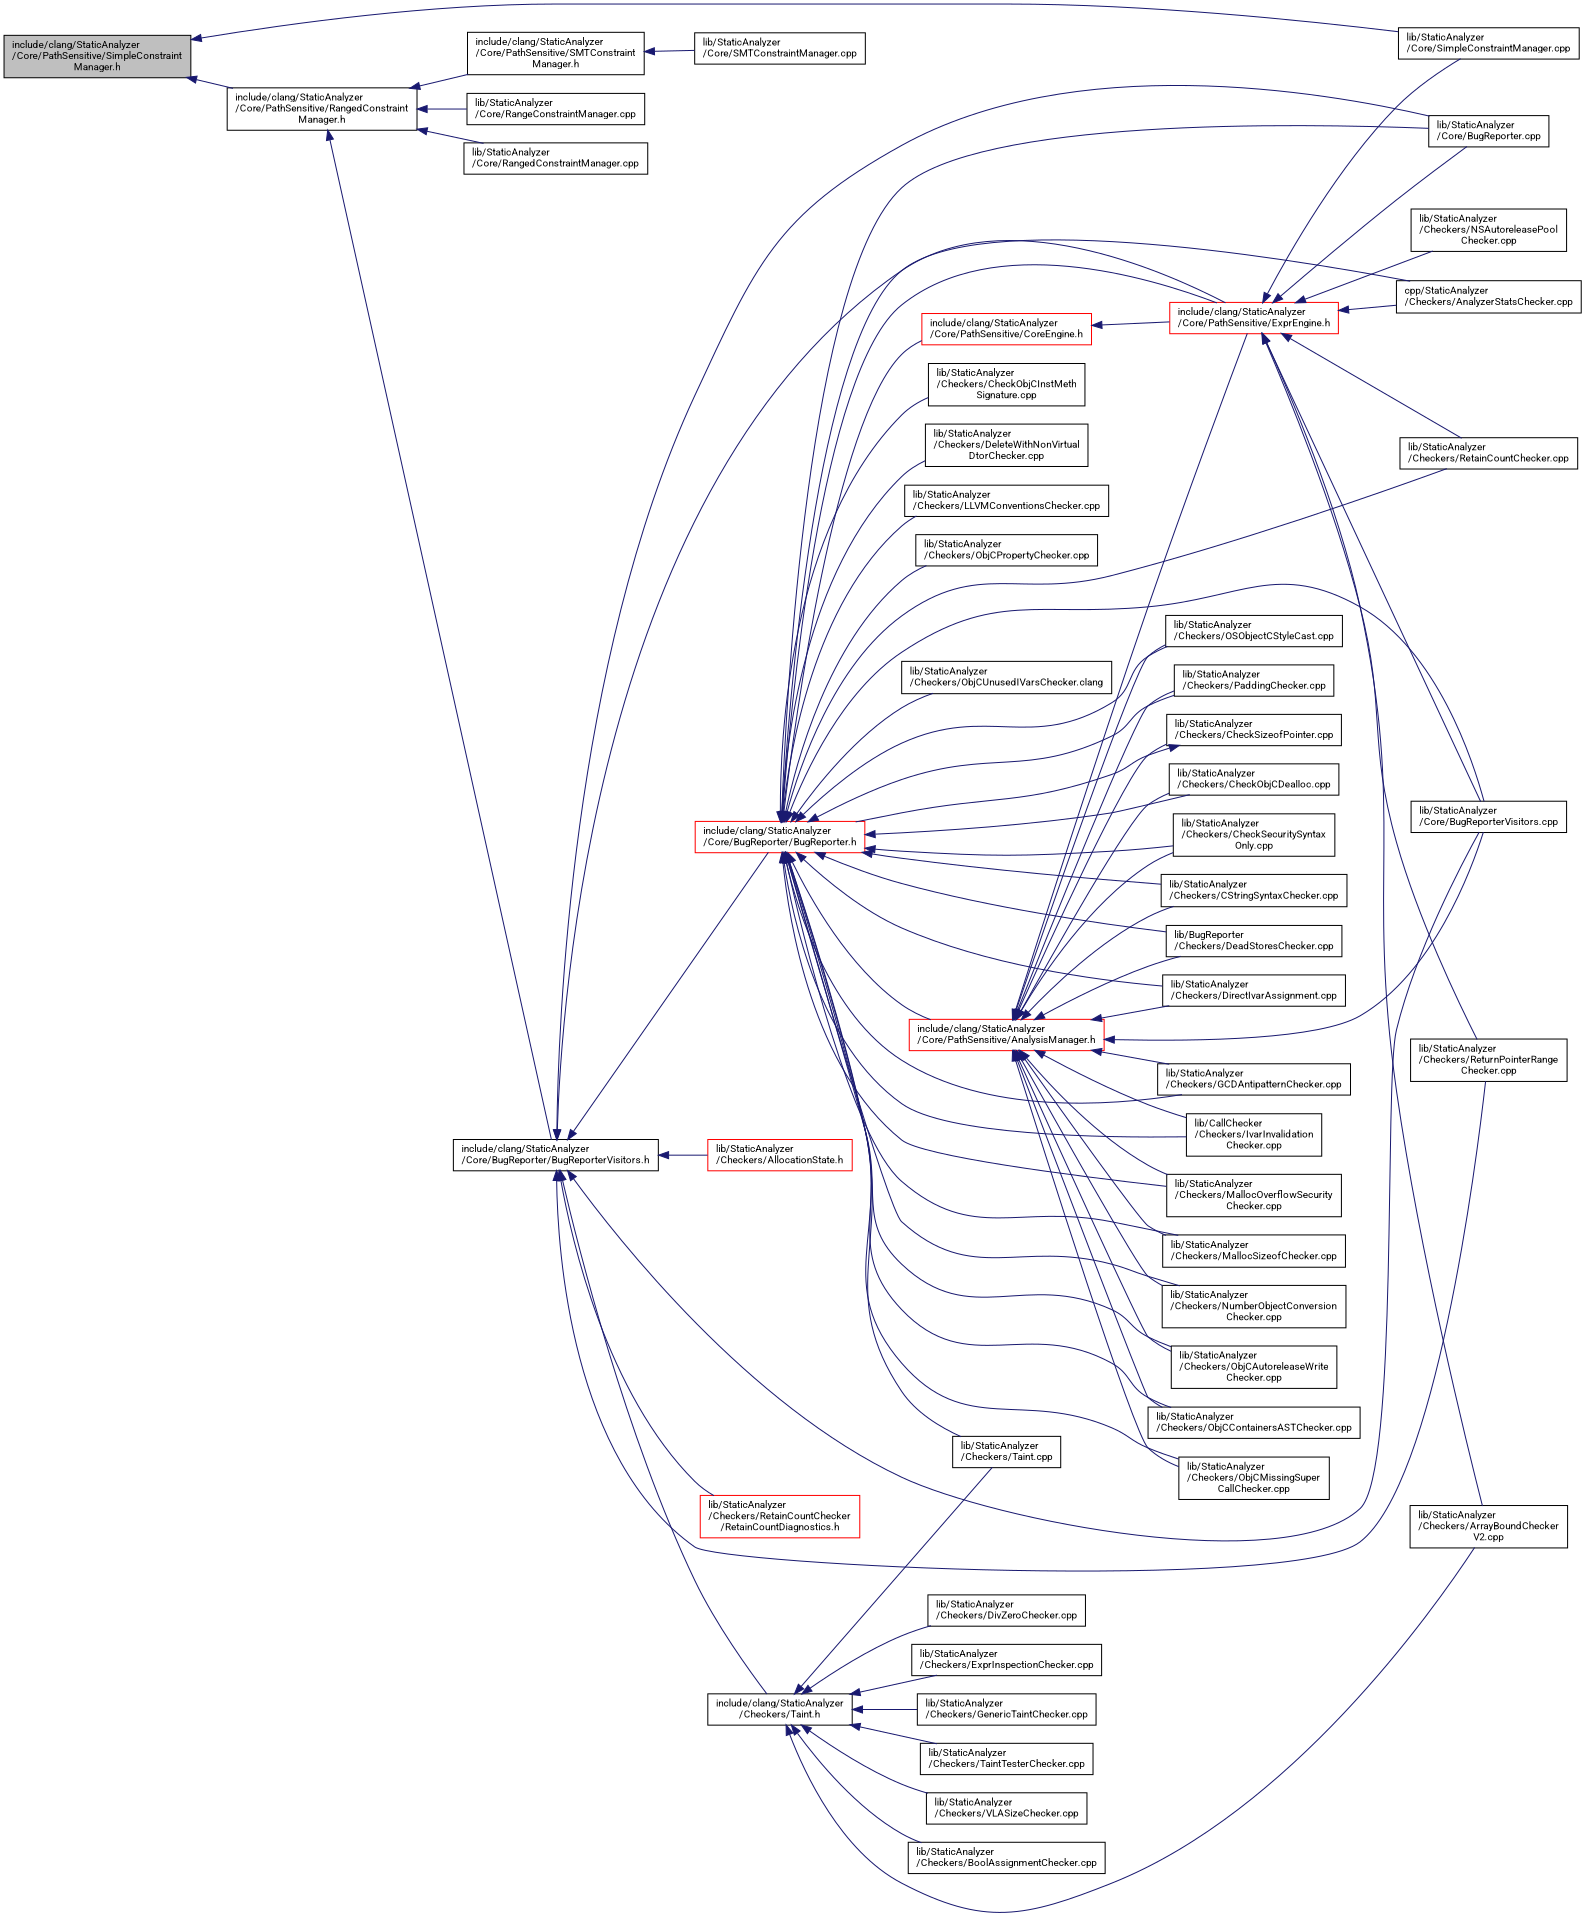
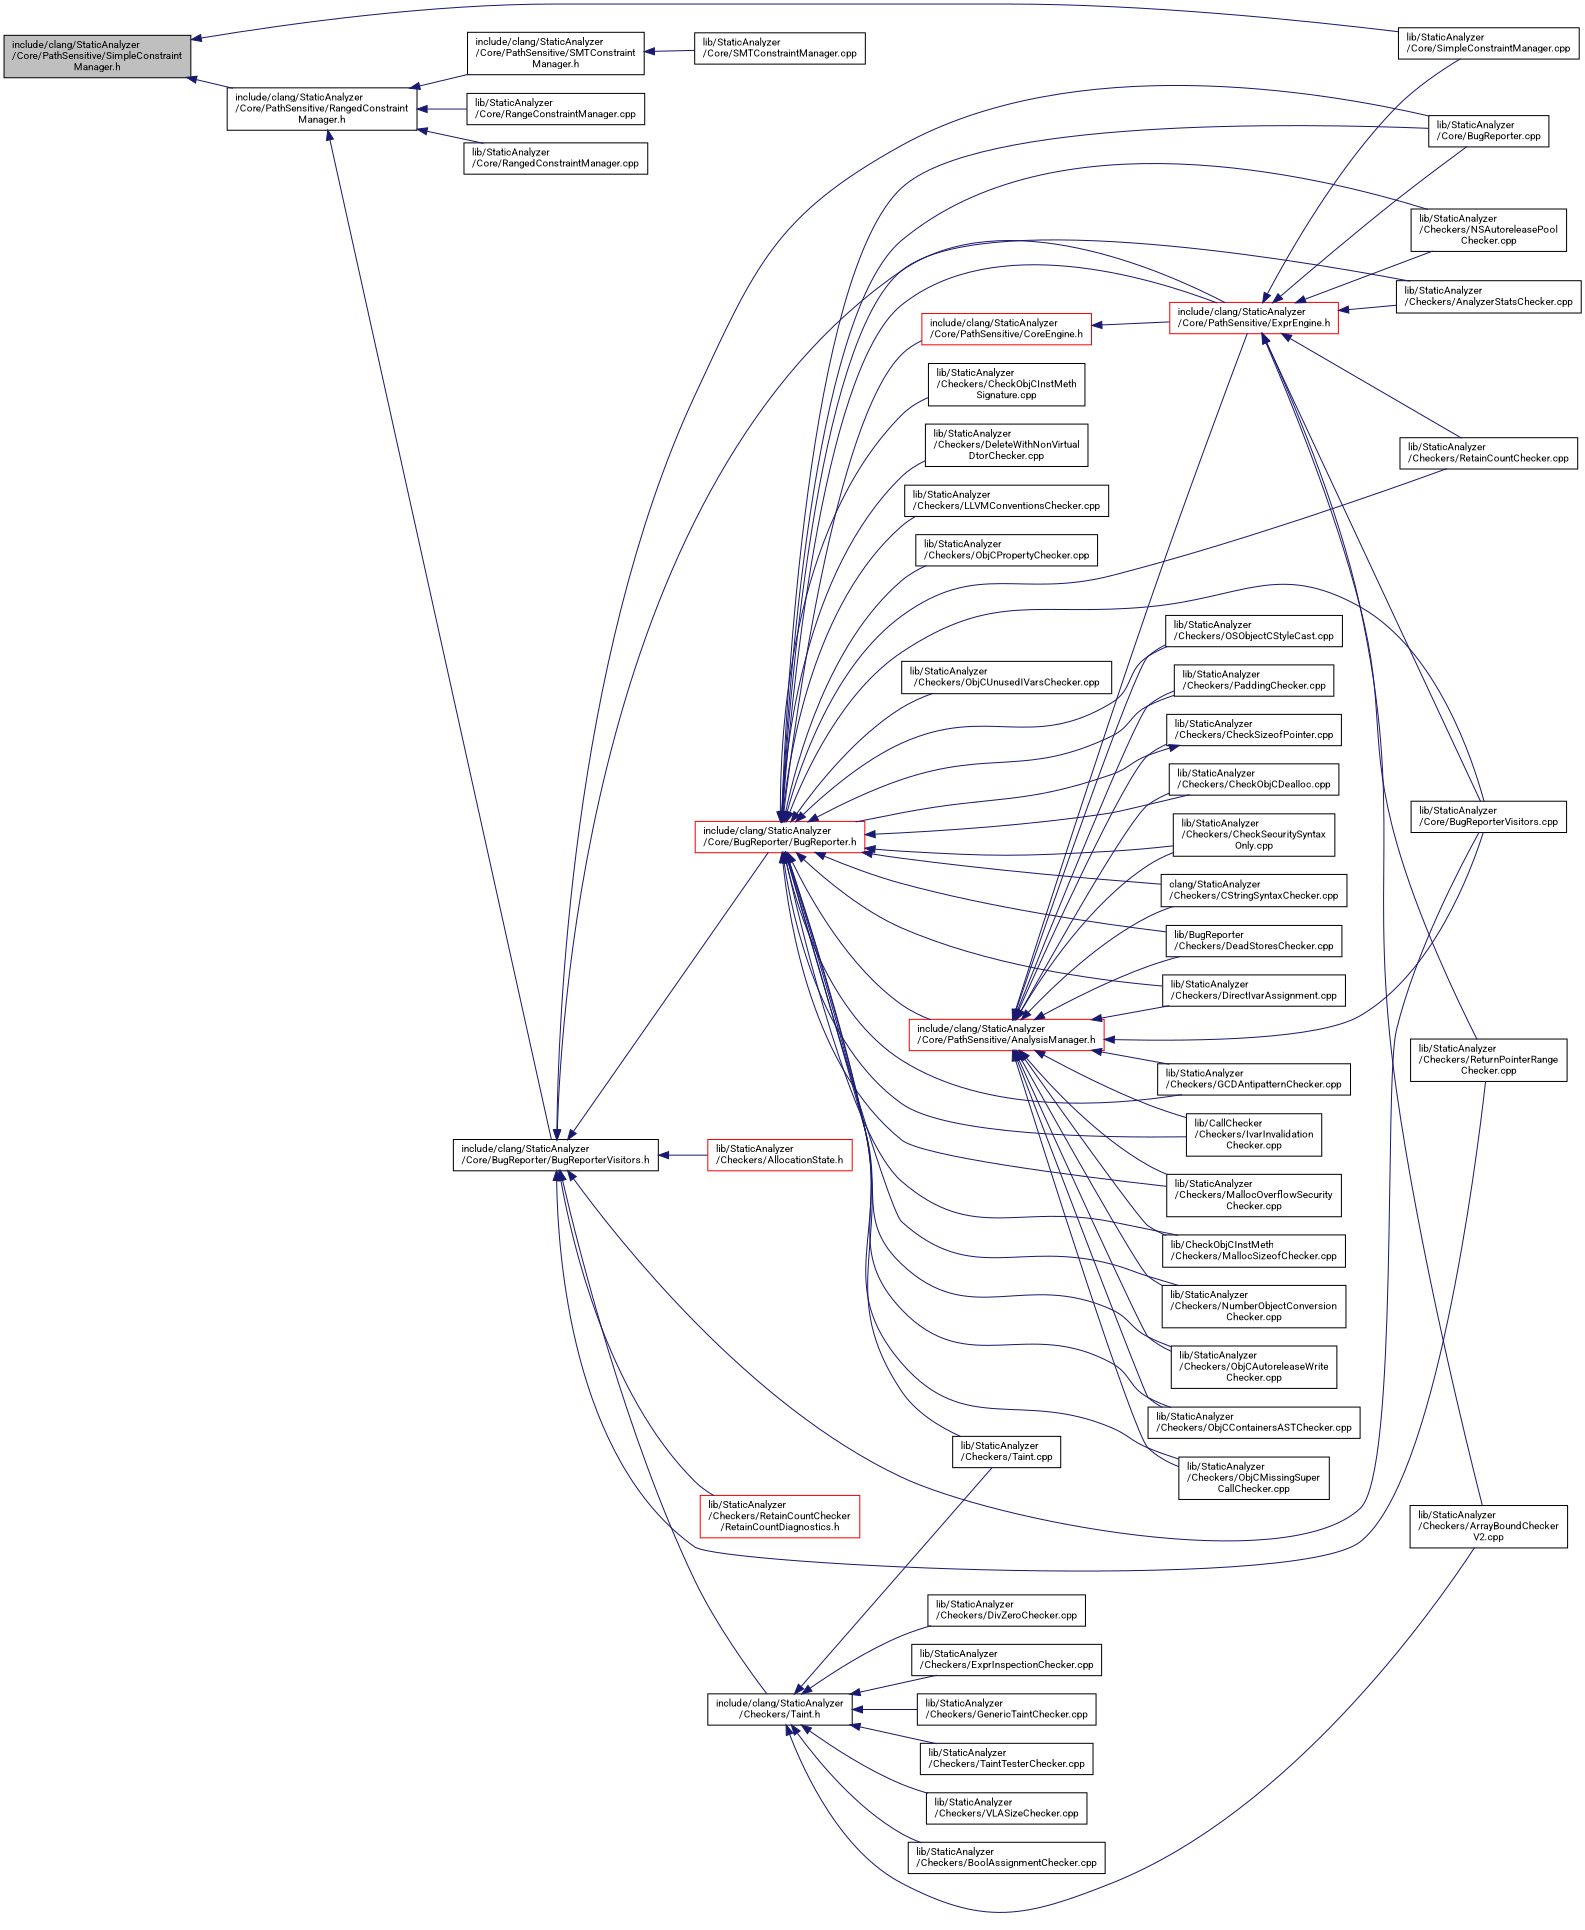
edge "lib/StaticAnalyzer /Checkers/NSAutoreleasePool Checker.cpp" -> "include/clang/StaticAnalyzer /Core/BugReporter/BugReporter.h": added
node "cpp/StaticAnalyzer /Checkers/AnalyzerStatsChecker.cpp": label "cpp/StaticAnalyzer /Checkers/AnalyzerStatsChecker.cpp" -> "lib/StaticAnalyzer /Checkers/AnalyzerStatsChecker.cpp"
node "lib/StaticAnalyzer /Checkers/ObjCUnusedIVarsChecker.clang": label "lib/StaticAnalyzer /Checkers/ObjCUnusedIVarsChecker.clang" -> "lib/StaticAnalyzer /Checkers/ObjCUnusedIVarsChecker.cpp"
node "lib/StaticAnalyzer /Checkers/CStringSyntaxChecker.cpp": label "lib/StaticAnalyzer /Checkers/CStringSyntaxChecker.cpp" -> "clang/StaticAnalyzer /Checkers/CStringSyntaxChecker.cpp"
node "lib/StaticAnalyzer /Checkers/MallocSizeofChecker.cpp": label "lib/StaticAnalyzer /Checkers/MallocSizeofChecker.cpp" -> "lib/CheckObjCInstMeth /Checkers/MallocSizeofChecker.cpp"
